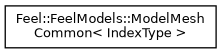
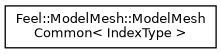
node "Feel::FeelModels::ModelMesh Common< IndexType >": label "Feel::FeelModels::ModelMesh Common< IndexType >" -> "Feel::ModelMesh::ModelMesh Common< IndexType >"
